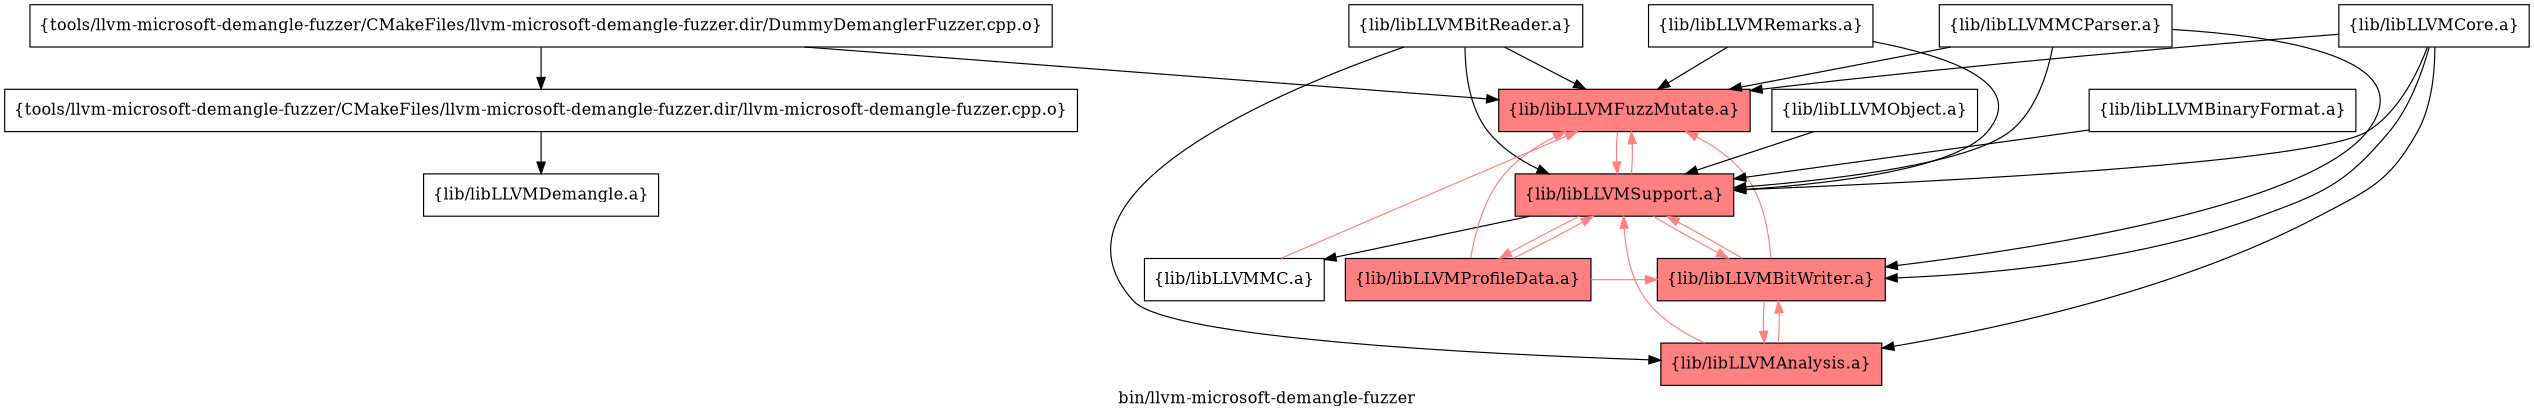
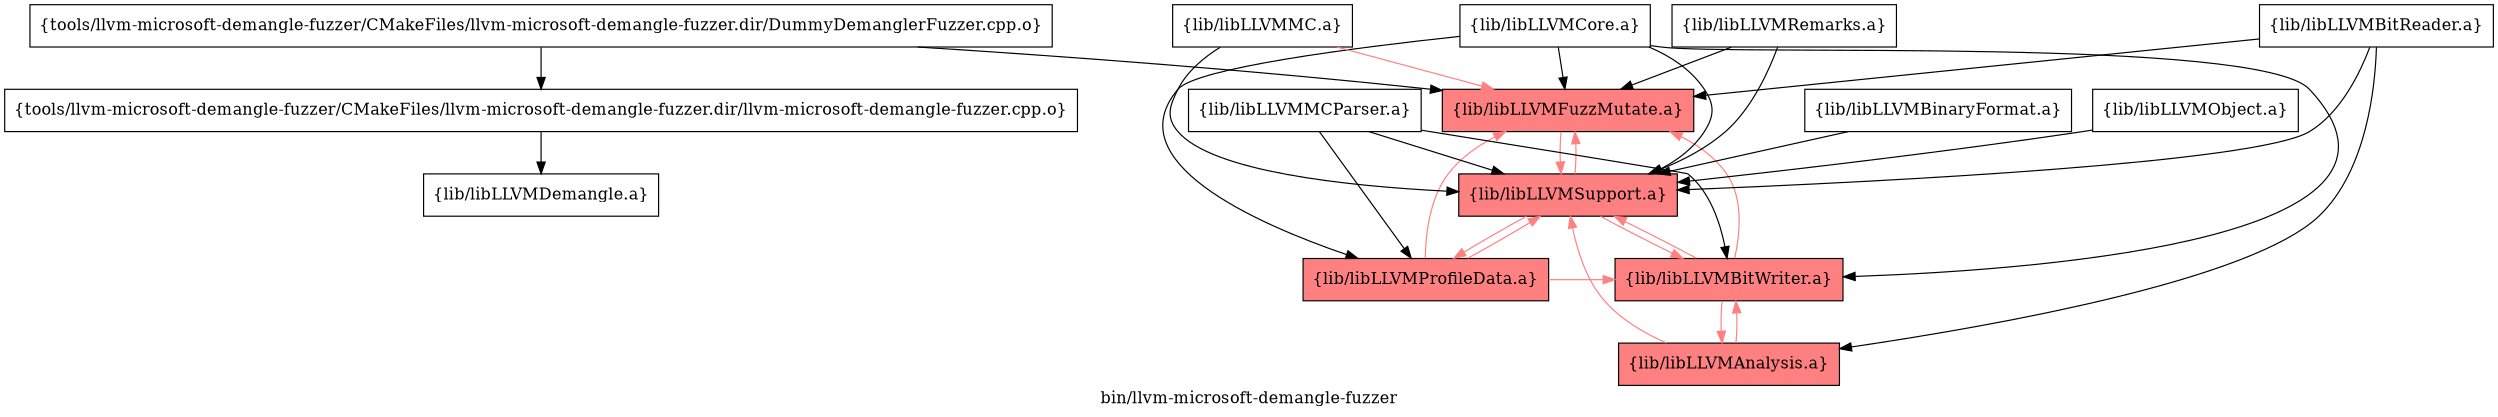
edge "{lib/libLLVMMCParser.a}" -> "{lib/libLLVMFuzzMutate.a}": now "{lib/libLLVMMCParser.a}" -> "{lib/libLLVMProfileData.a}"
edge "{lib/libLLVMSupport.a}" -> "{lib/libLLVMMC.a}": reversed
edge "{lib/libLLVMCore.a}" -> "{lib/libLLVMAnalysis.a}": now "{lib/libLLVMCore.a}" -> "{lib/libLLVMProfileData.a}"
